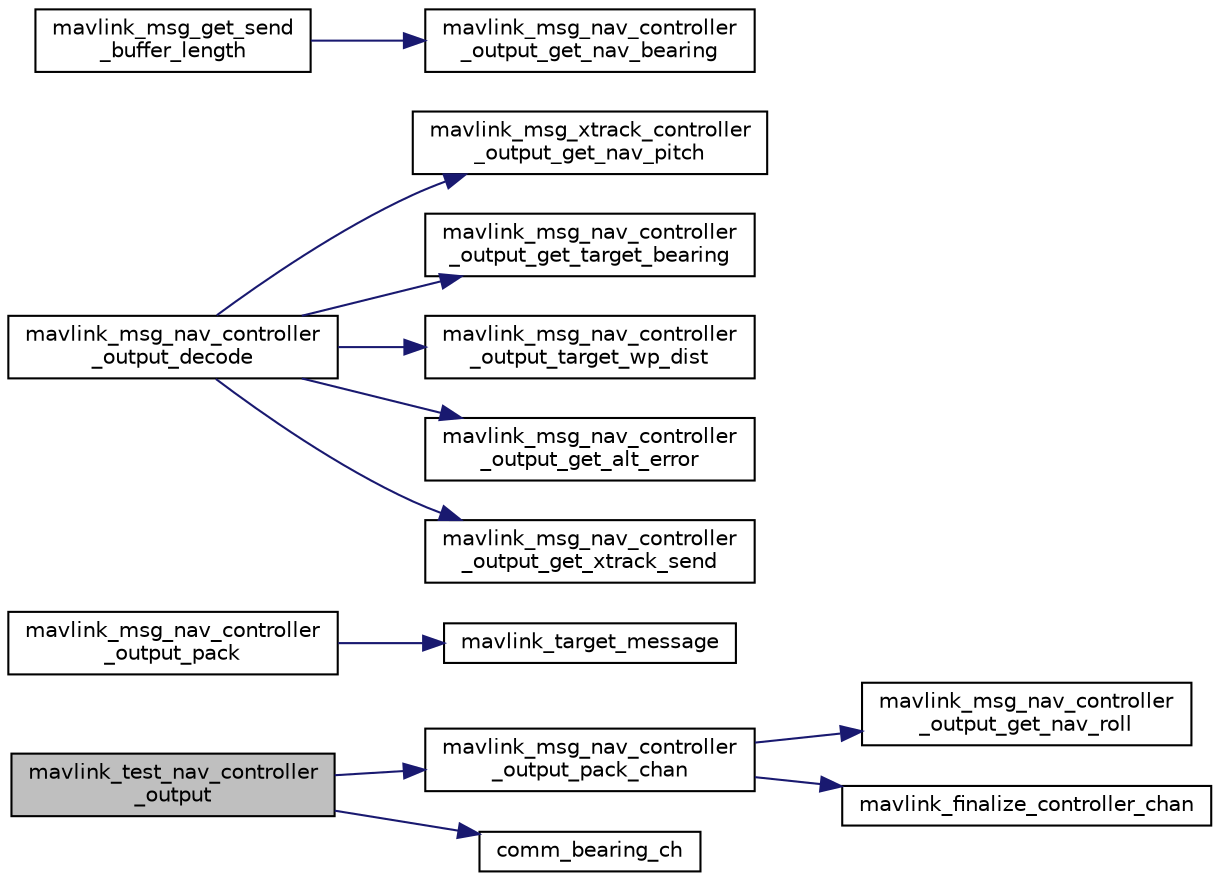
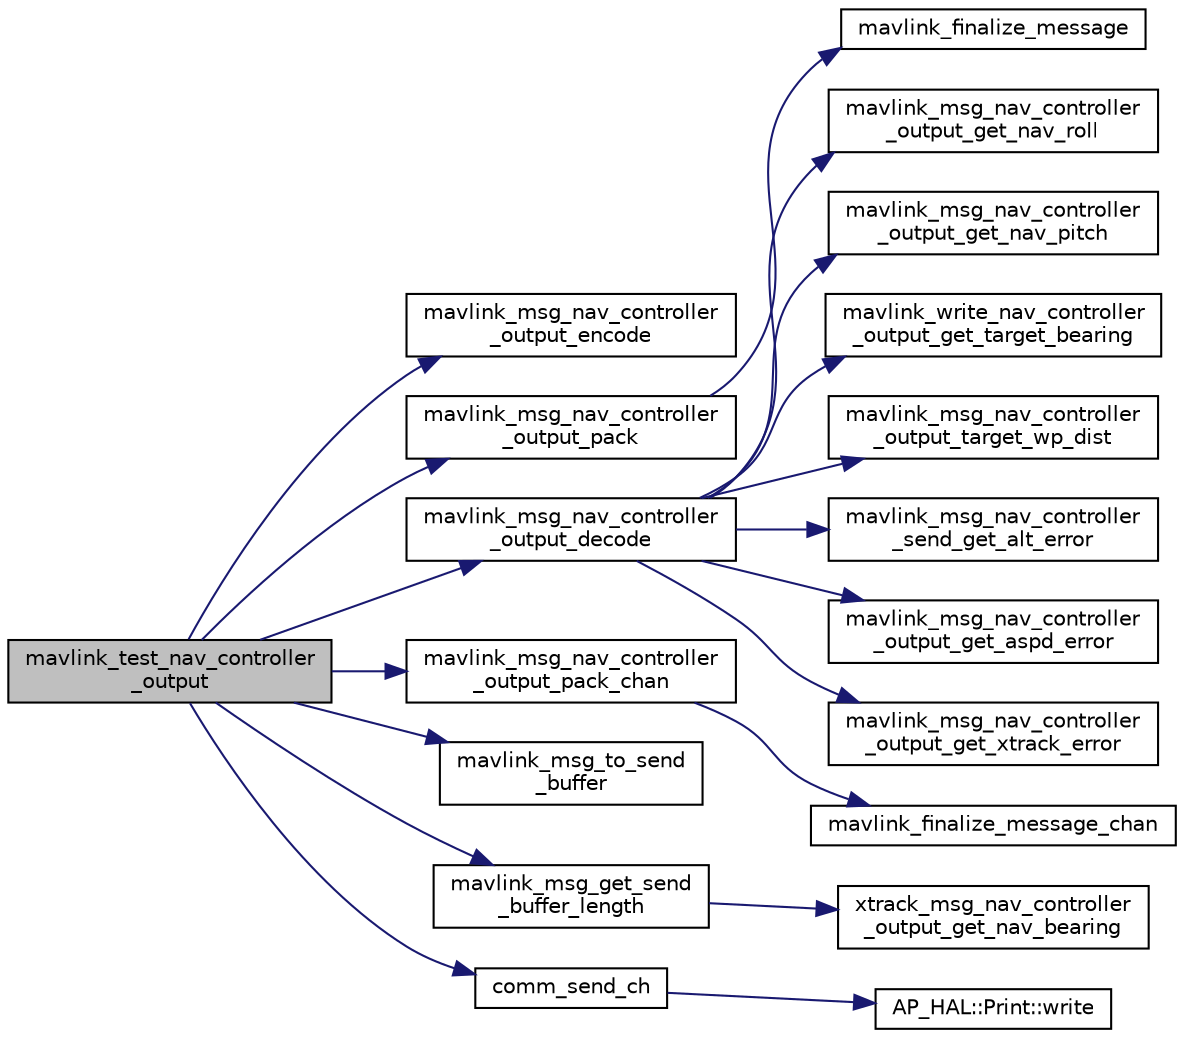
node "mavlink_msg_nav_controller _output_get_nav_bearing": label "mavlink_msg_nav_controller _output_get_nav_bearing" -> "xtrack_msg_nav_controller _output_get_nav_bearing"
node "mavlink_msg_xtrack_controller _output_get_nav_pitch": label "mavlink_msg_xtrack_controller _output_get_nav_pitch" -> "mavlink_msg_nav_controller _output_get_nav_pitch"
node "mavlink_msg_nav_controller _output_get_target_bearing": label "mavlink_msg_nav_controller _output_get_target_bearing" -> "mavlink_write_nav_controller _output_get_target_bearing"
node "mavlink_msg_nav_controller _output_encode": added
node "mavlink_msg_nav_controller _output_get_alt_error": label "mavlink_msg_nav_controller _output_get_alt_error" -> "mavlink_msg_nav_controller _send_get_alt_error"
edge "mavlink_test_nav_controller _output" -> "mavlink_msg_nav_controller _output_pack": added
node "mavlink_msg_nav_controller _output_get_xtrack_send": label "mavlink_msg_nav_controller _output_get_xtrack_send" -> "mavlink_msg_nav_controller _output_get_xtrack_error"
edge "mavlink_test_nav_controller _output" -> "mavlink_msg_nav_controller _output_decode": added
node "mavlink_msg_nav_controller _output_get_aspd_error": added
node "mavlink_target_message": label "mavlink_target_message" -> "mavlink_finalize_message"
edge "mavlink_msg_nav_controller _output_pack_chan" -> "mavlink_msg_nav_controller _output_get_nav_roll": now "mavlink_msg_nav_controller _output_decode" -> "mavlink_msg_nav_controller _output_get_nav_roll"
node "mavlink_msg_to_send _buffer": added
edge "mavlink_test_nav_controller _output" -> "mavlink_msg_get_send _buffer_length": added
node "mavlink_finalize_controller_chan": label "mavlink_finalize_controller_chan" -> "mavlink_finalize_message_chan"
node "comm_bearing_ch": label "comm_bearing_ch" -> "comm_send_ch"
node "AP_HAL::Print::write": added
